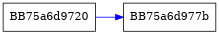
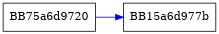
node "BB75a6d977b": label "BB75a6d977b" -> "BB15a6d977b"
